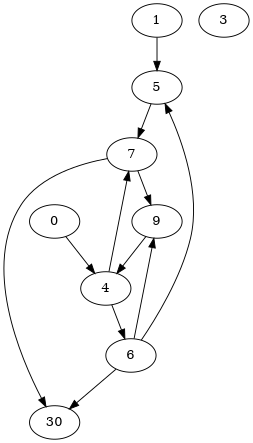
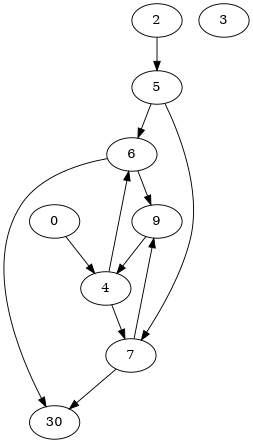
node "1": label "1" -> "2"
edge "6" -> "5": reversed
